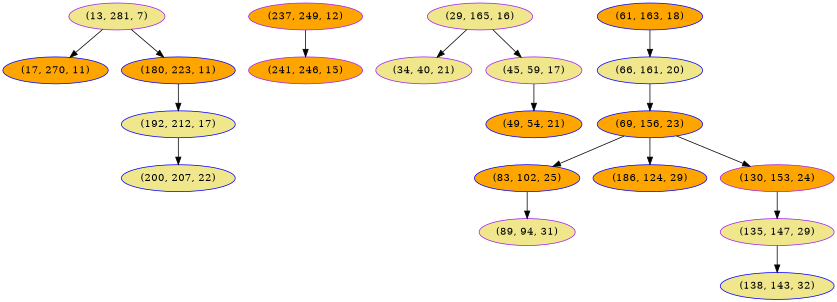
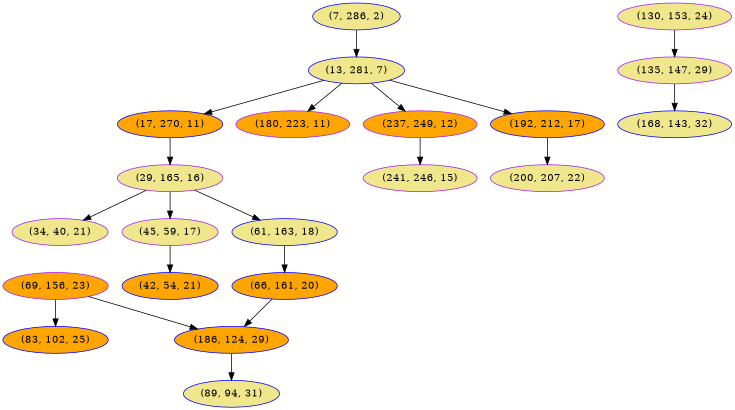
node "(13, 281, 7)": color purple -> blue
node "(7, 286, 2)": added
node "(61, 163, 18)": fillcolor orange -> khaki
node "(180, 223, 11)": color blue -> purple
node "(241, 246, 15)": fillcolor orange -> khaki
node "(66, 161, 20)": fillcolor khaki -> orange
edge "(180, 223, 11)" -> "(192, 212, 17)": now "(13, 281, 7)" -> "(192, 212, 17)"
edge "(66, 161, 20)" -> "(69, 156, 23)": now "(66, 161, 20)" -> "(186, 124, 29)"
edge "(13, 281, 7)" -> "(237, 249, 12)": added
node "(192, 212, 17)": fillcolor khaki -> orange
node "(49, 54, 21)": label "(49, 54, 21)" -> "(42, 54, 21)"
node "(69, 156, 23)": color blue -> purple
edge "(17, 270, 11)" -> "(29, 165, 16)": added
edge "(69, 156, 23)" -> "(130, 153, 24)": removed
node "(200, 207, 22)": color blue -> purple
node "(130, 153, 24)": fillcolor orange -> khaki
edge "(83, 102, 25)" -> "(89, 94, 31)": now "(186, 124, 29)" -> "(89, 94, 31)"
edge "(29, 165, 16)" -> "(61, 163, 18)": added
node "(89, 94, 31)": color purple -> blue
node "(138, 143, 32)": label "(138, 143, 32)" -> "(168, 143, 32)"
